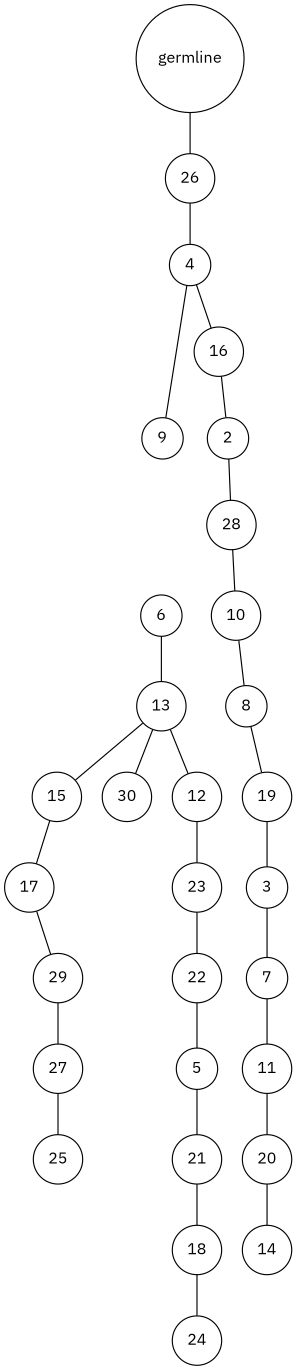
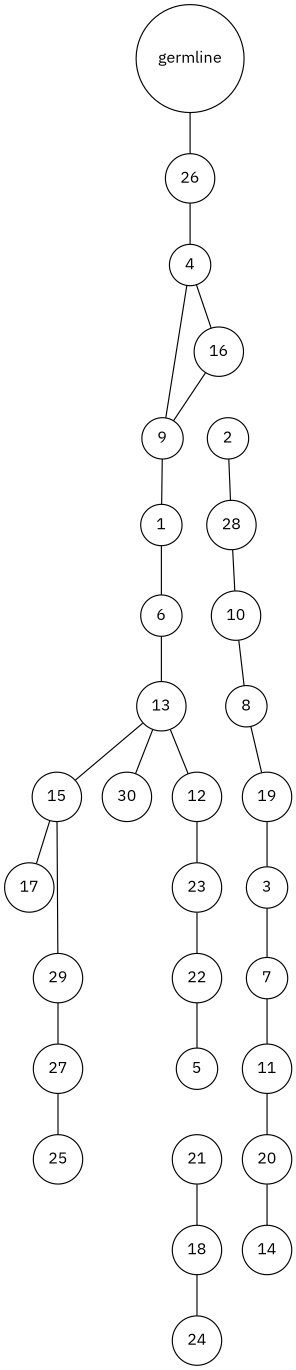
edge "16" -- "2": now "16" -- "9"
node "1": added
edge "17" -- "29": now "15" -- "29"
edge "5" -- "21": removed
